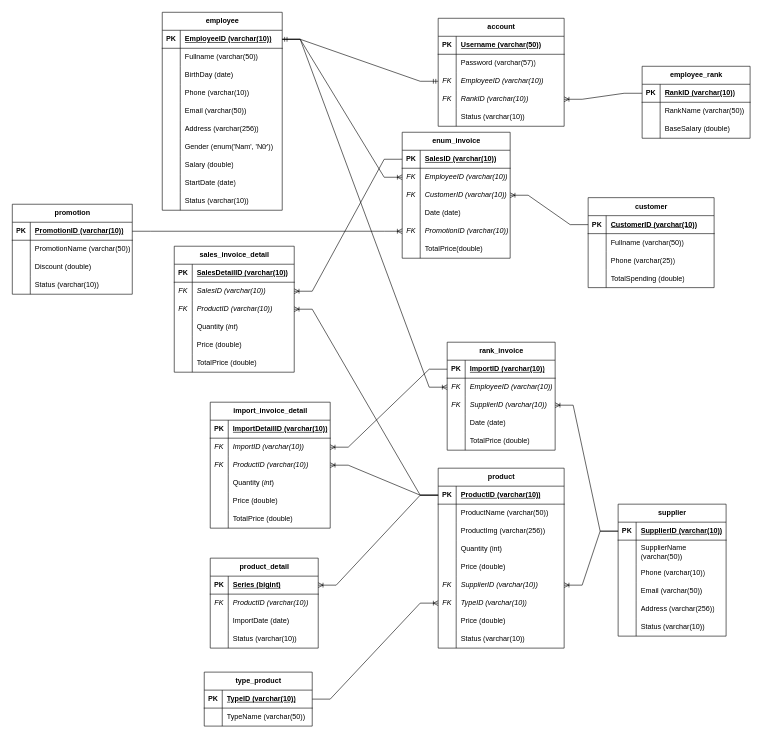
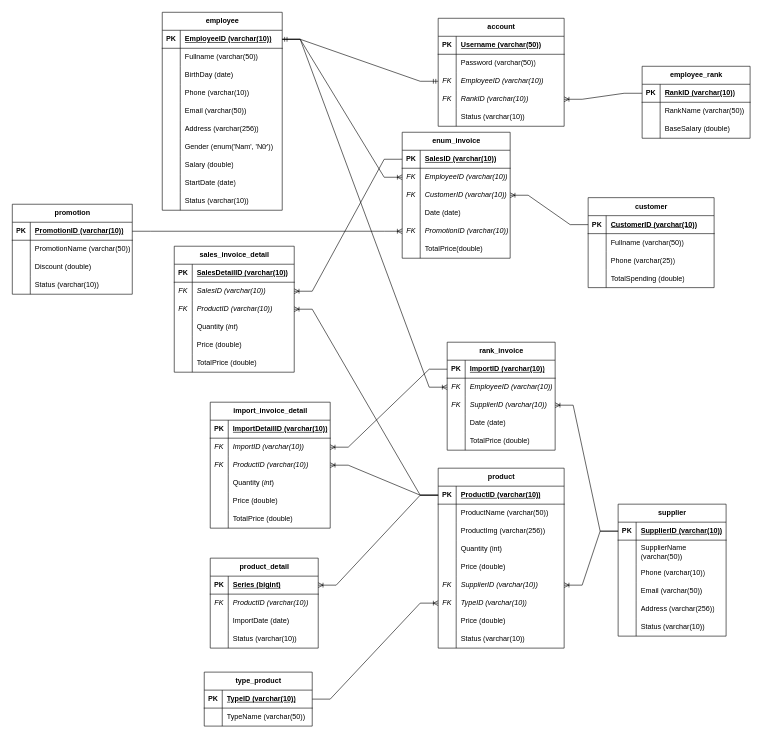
node "Password (varchar(57))": label "Password (varchar(57))" -> "Password (varchar(50))"
